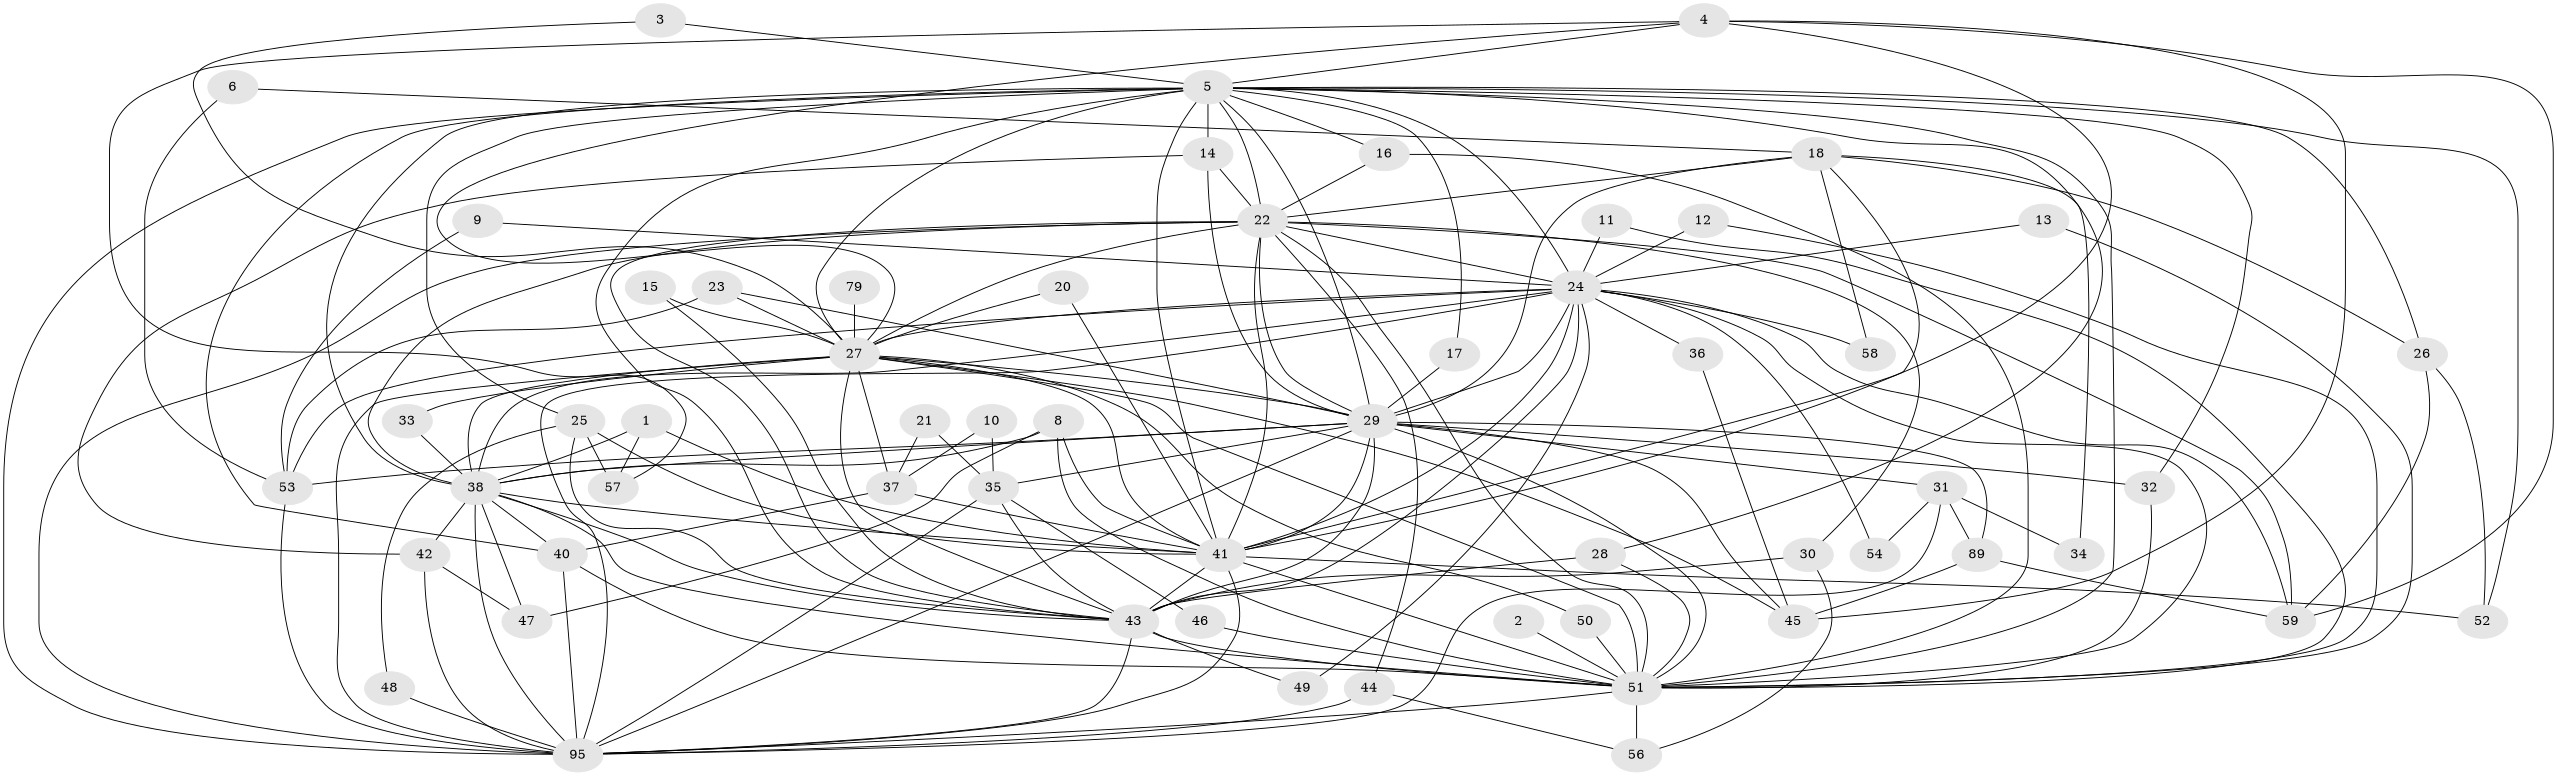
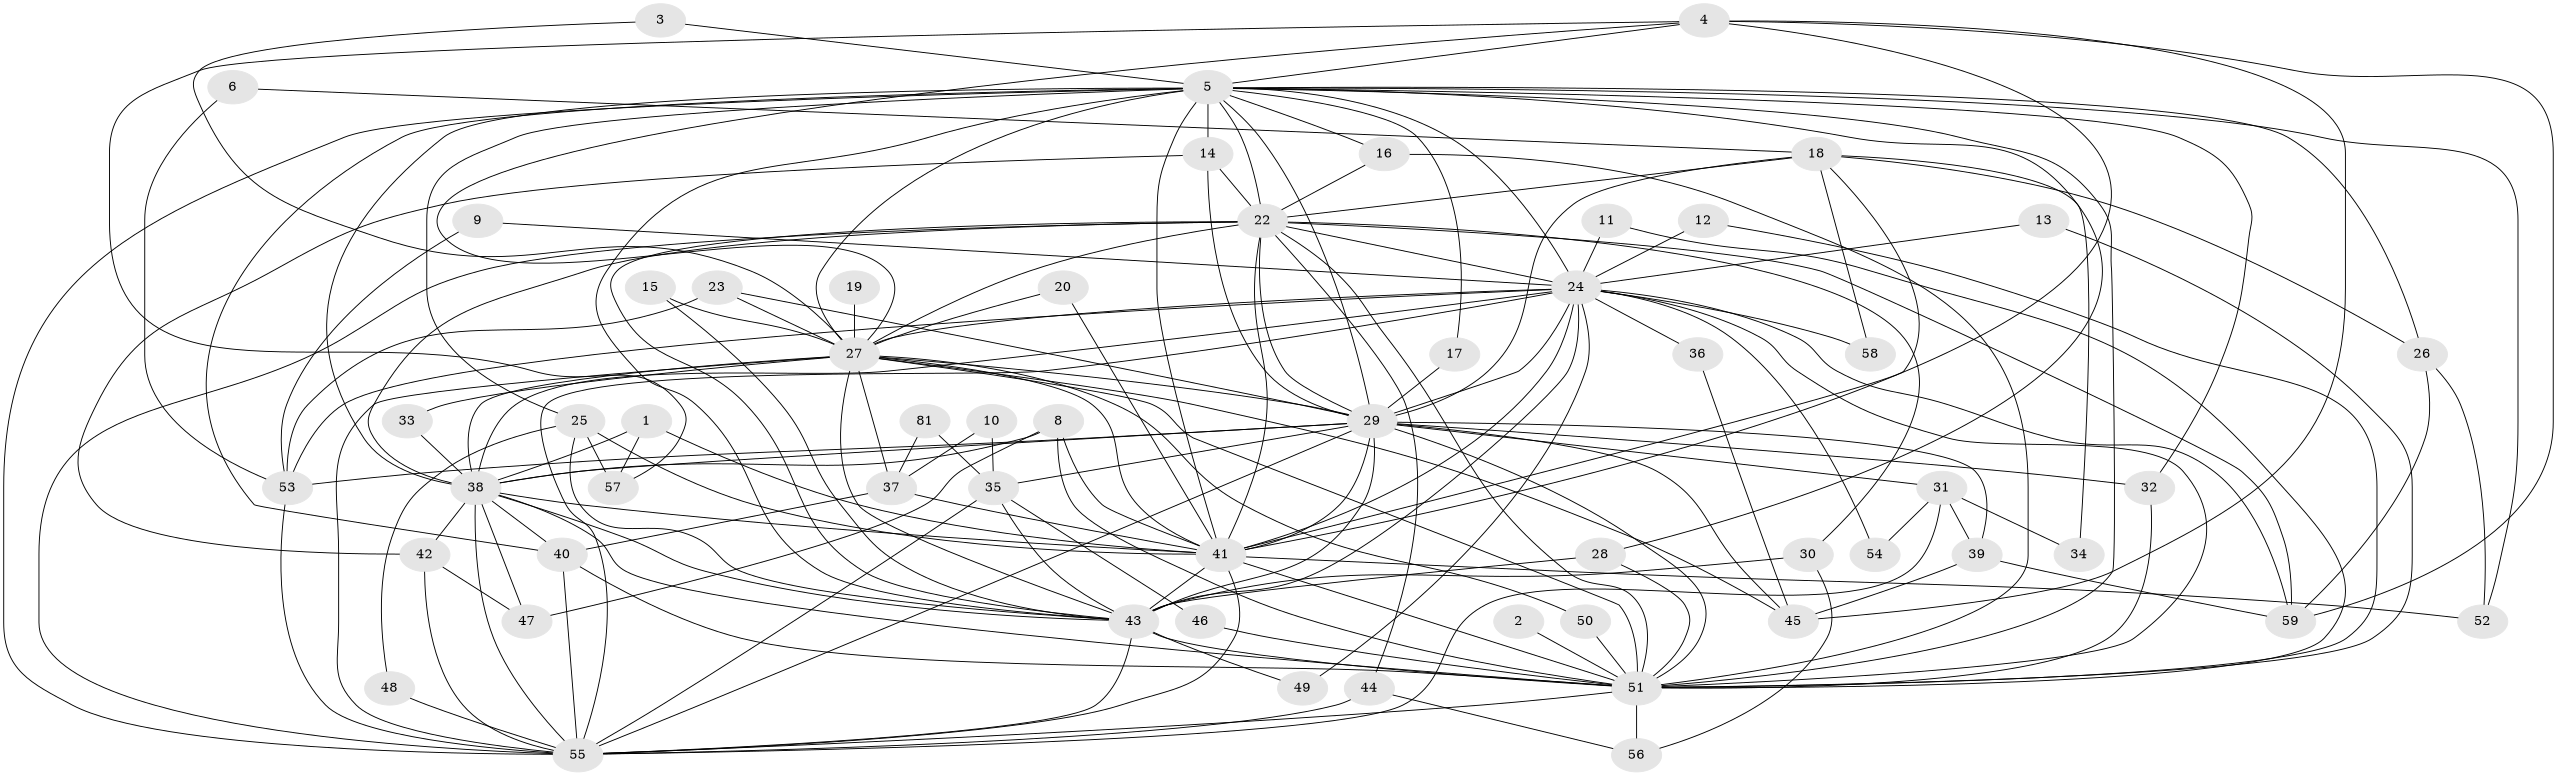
node "79": label "79" -> "19"
node "21": label "21" -> "81"
node "89": label "89" -> "39"
node "95": label "95" -> "55"
